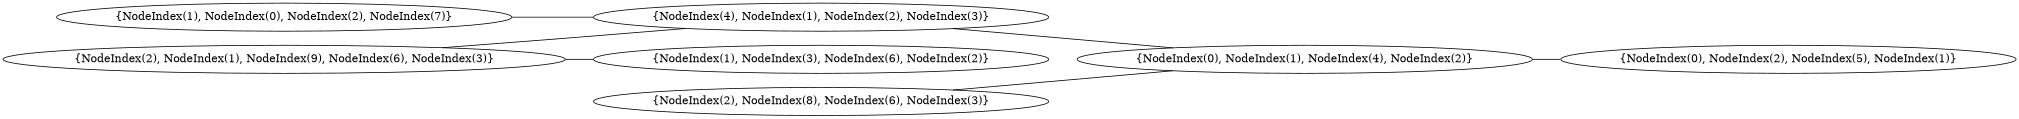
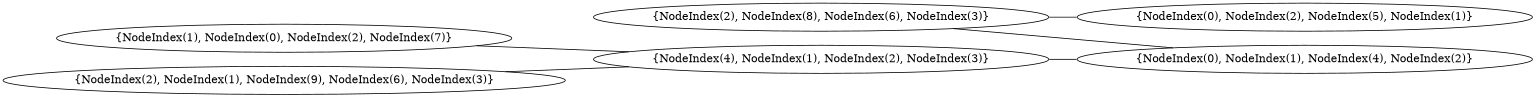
node "{NodeIndex(1), NodeIndex(3), NodeIndex(6), NodeIndex(2)}": removed
edge "{NodeIndex(0), NodeIndex(1), NodeIndex(4), NodeIndex(2)}" -- "{NodeIndex(0), NodeIndex(2), NodeIndex(5), NodeIndex(1)}": now "{NodeIndex(2), NodeIndex(8), NodeIndex(6), NodeIndex(3)}" -- "{NodeIndex(0), NodeIndex(2), NodeIndex(5), NodeIndex(1)}"
